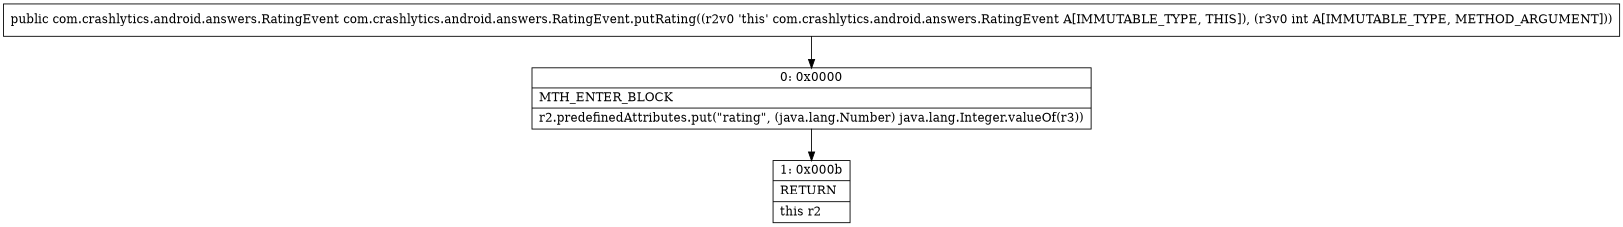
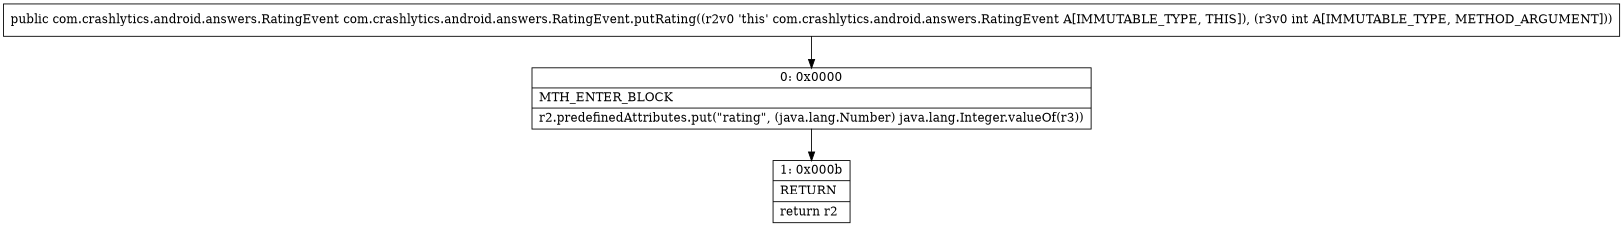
node "1: 0x000b": text "this r2" -> "return r2"
